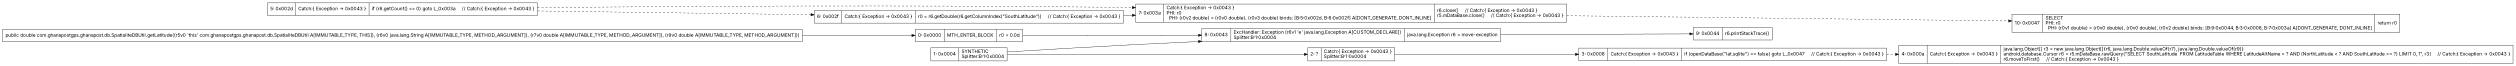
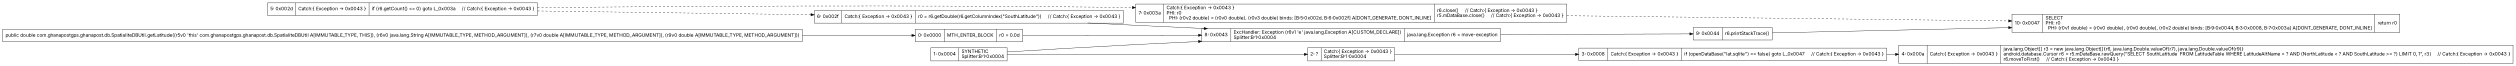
edge "6: 0x002f" -> "7: 0x003a": now "6: 0x002f" -> "8: 0x0043"
edge "9: 0x0044" -> "10: 0x0047": added
edge "3: 0x0008" -> "4: 0x000a": style dashed -> solid
